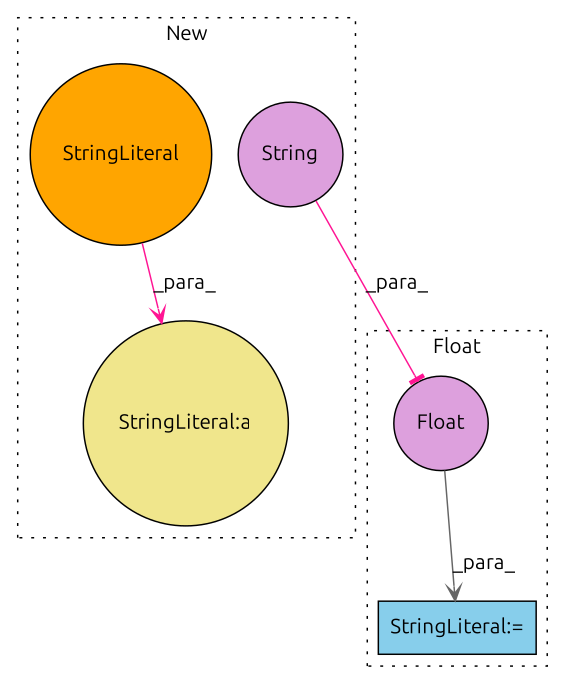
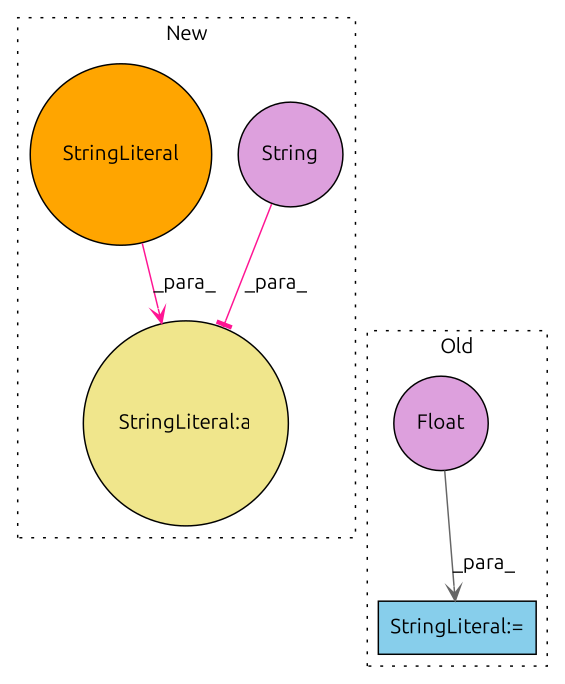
edge "String" -> "Float": now "String" -> "StringLiteral:a"
cluster "Float": label "Float" -> "Old"
